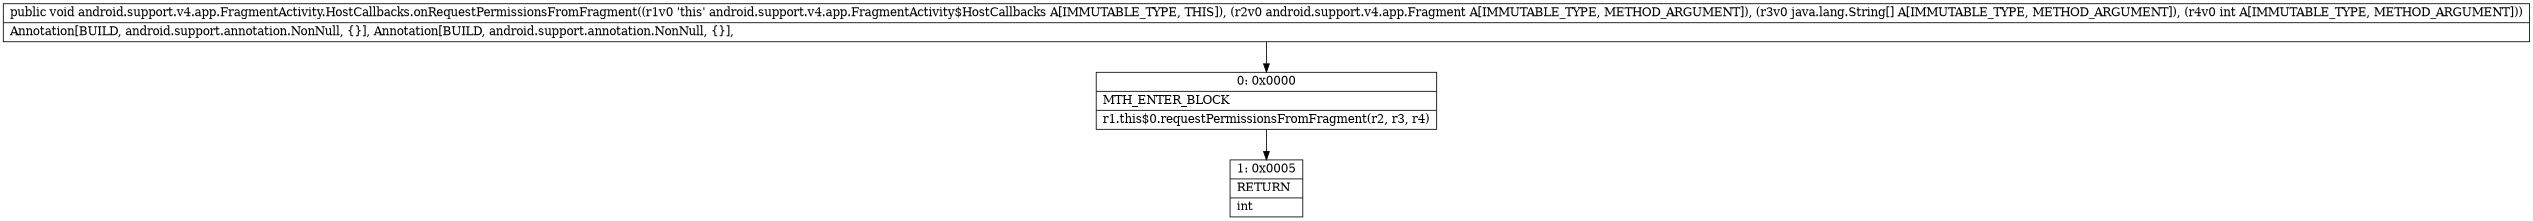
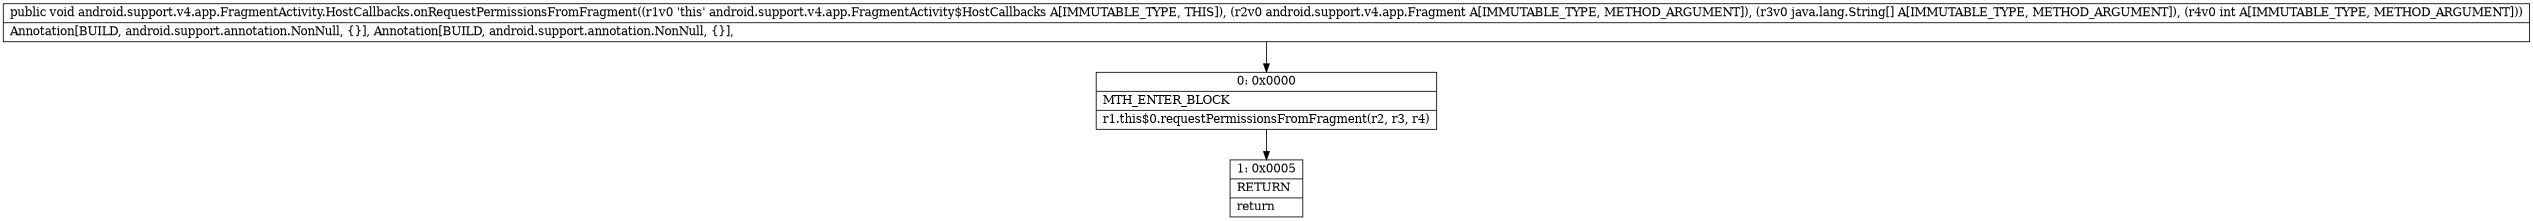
node "1: 0x0005": text "int" -> "return"
